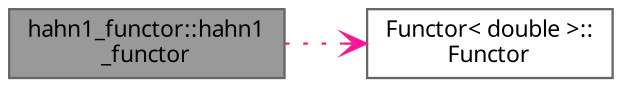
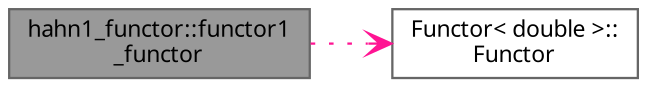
node "hahn1_functor::hahn1 _functor": label "hahn1_functor::hahn1 _functor" -> "hahn1_functor::functor1 _functor"
